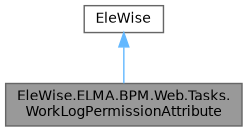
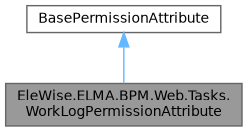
node "EleWise": label "EleWise" -> "BasePermissionAttribute"
